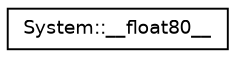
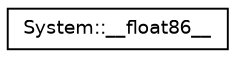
node "System::__float80__": label "System::__float80__" -> "System::__float86__"
